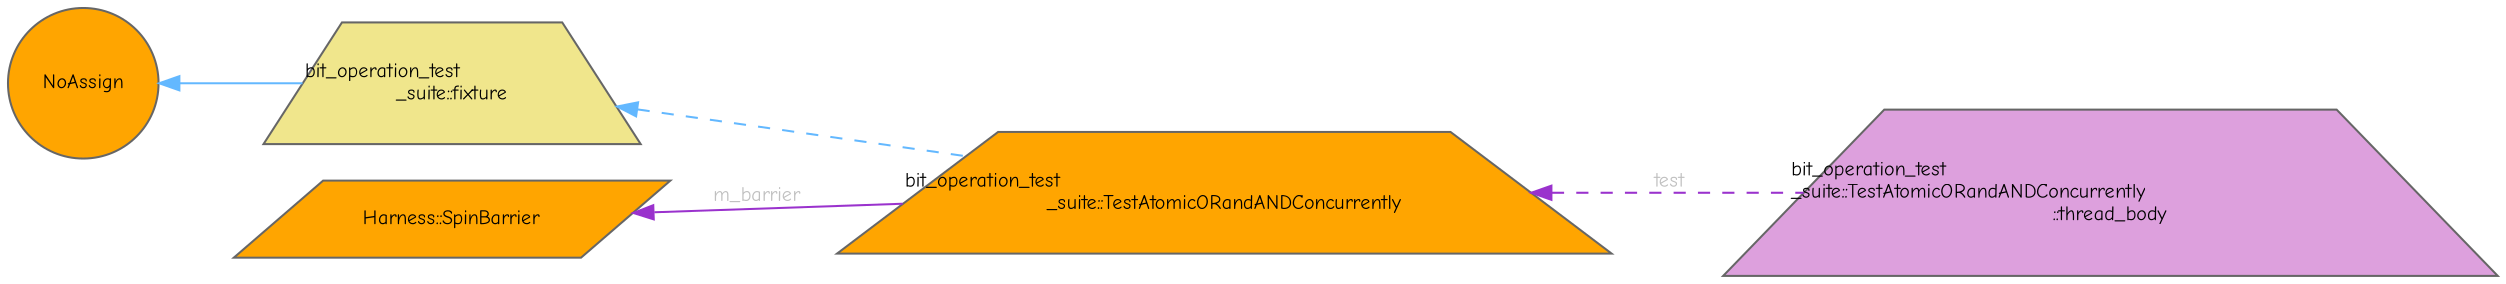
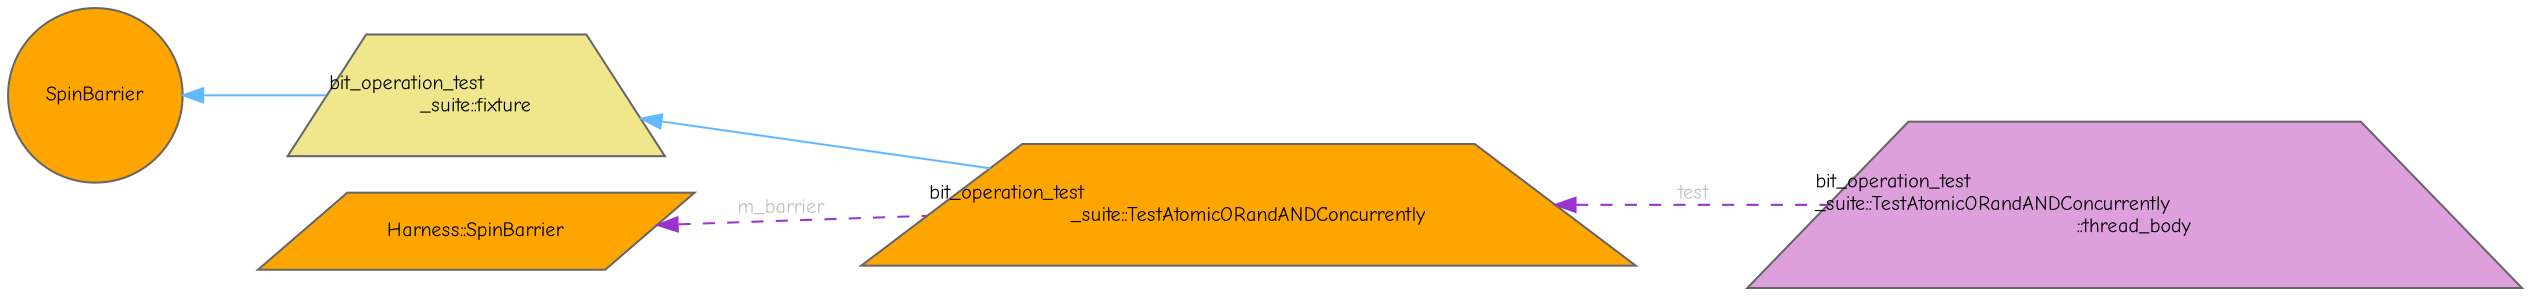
node "NoAssign": label "NoAssign" -> "SpinBarrier"
edge "bit_operation_test _suite::TestAtomicORandANDConcurrently" -> "bit_operation_test _suite::fixture": style dashed -> solid
edge "bit_operation_test _suite::TestAtomicORandANDConcurrently" -> "Harness::SpinBarrier": style solid -> dashed
